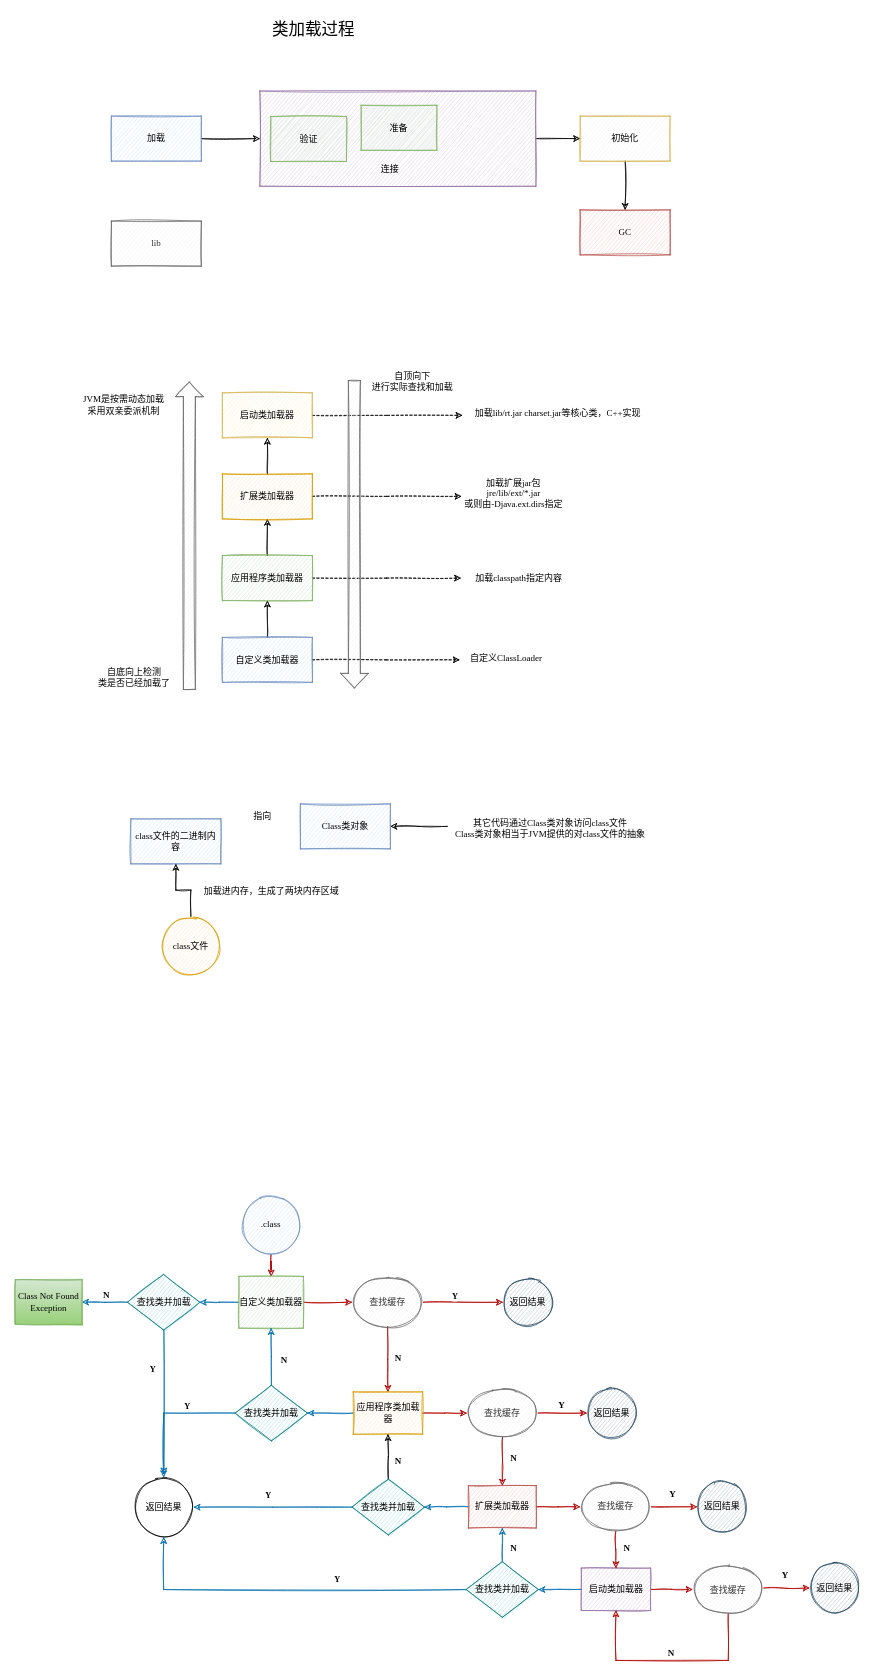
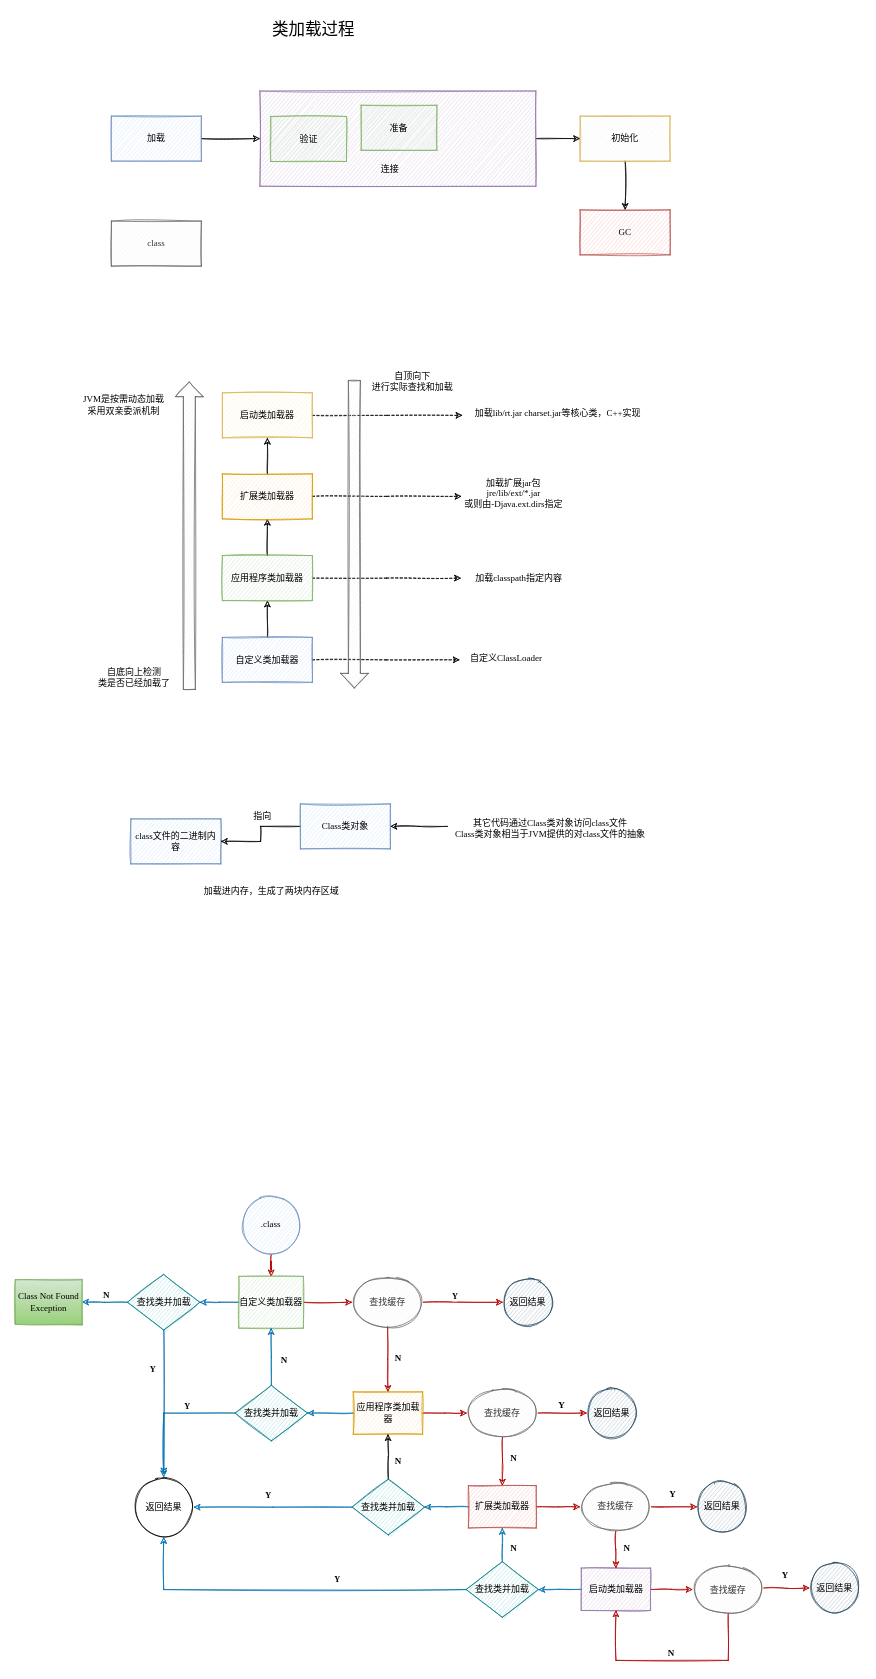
node "lib": label "lib" -> "class"
edge "Class类对象" -> "class文件的二进制内容": added
edge "class文件" -> "class文件的二进制内容": removed
node "class文件": removed
